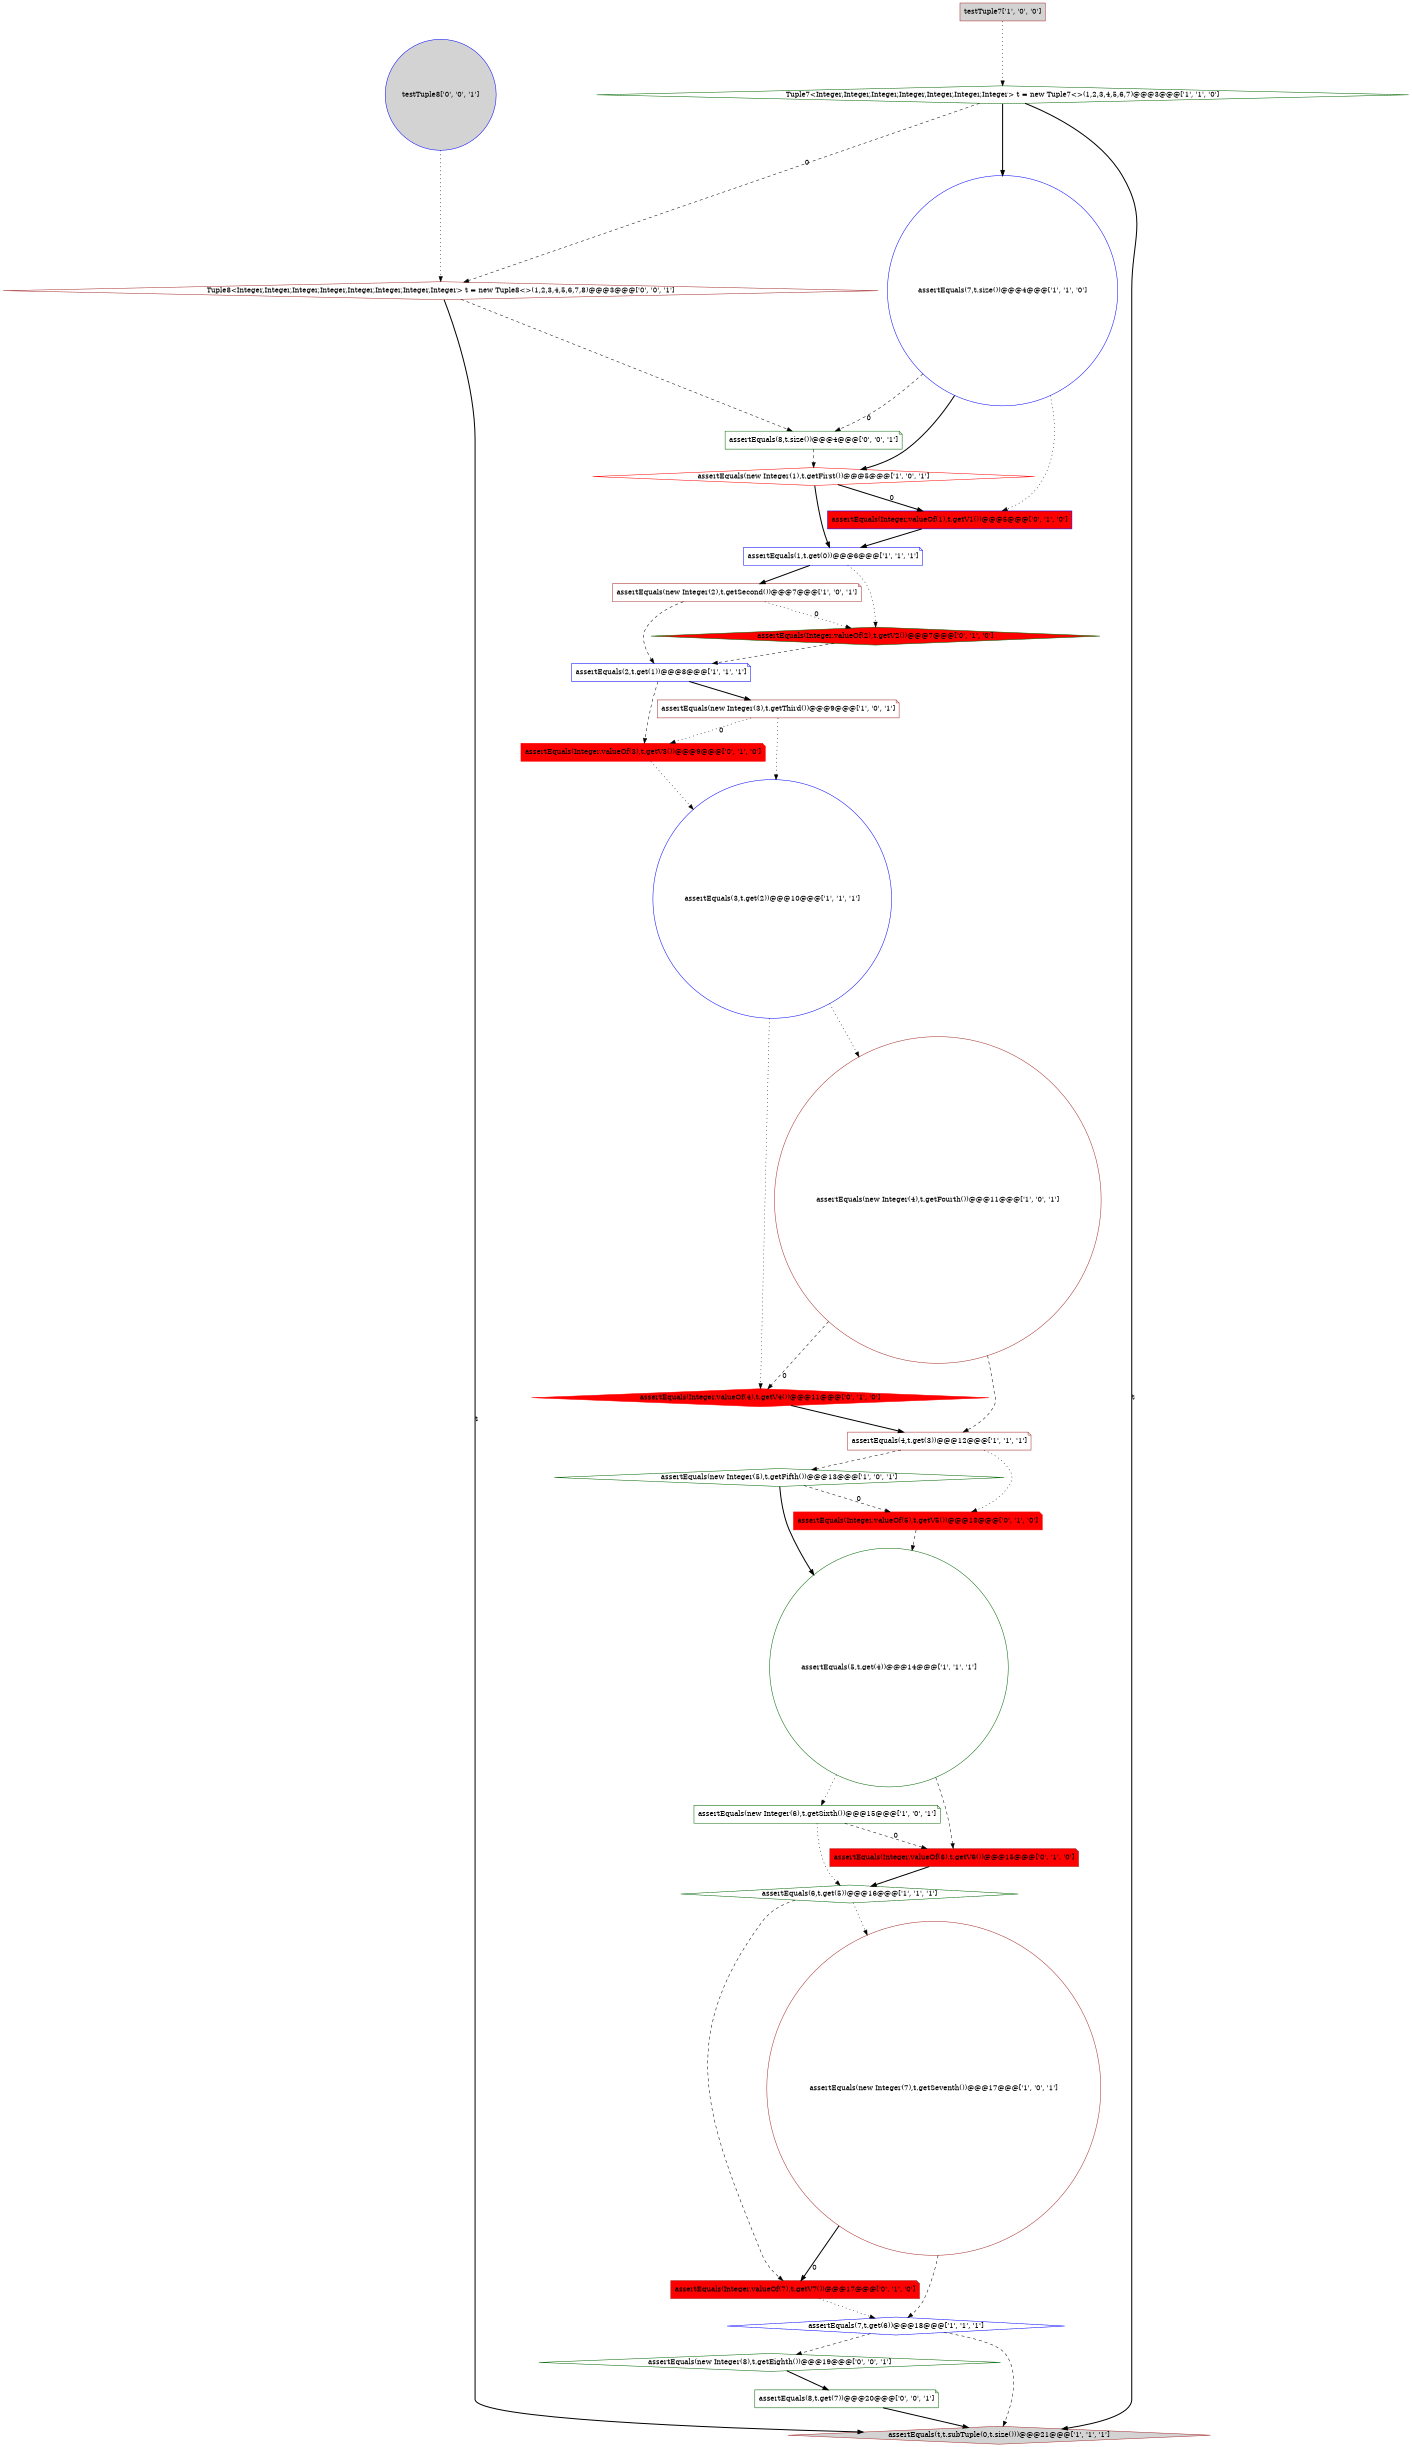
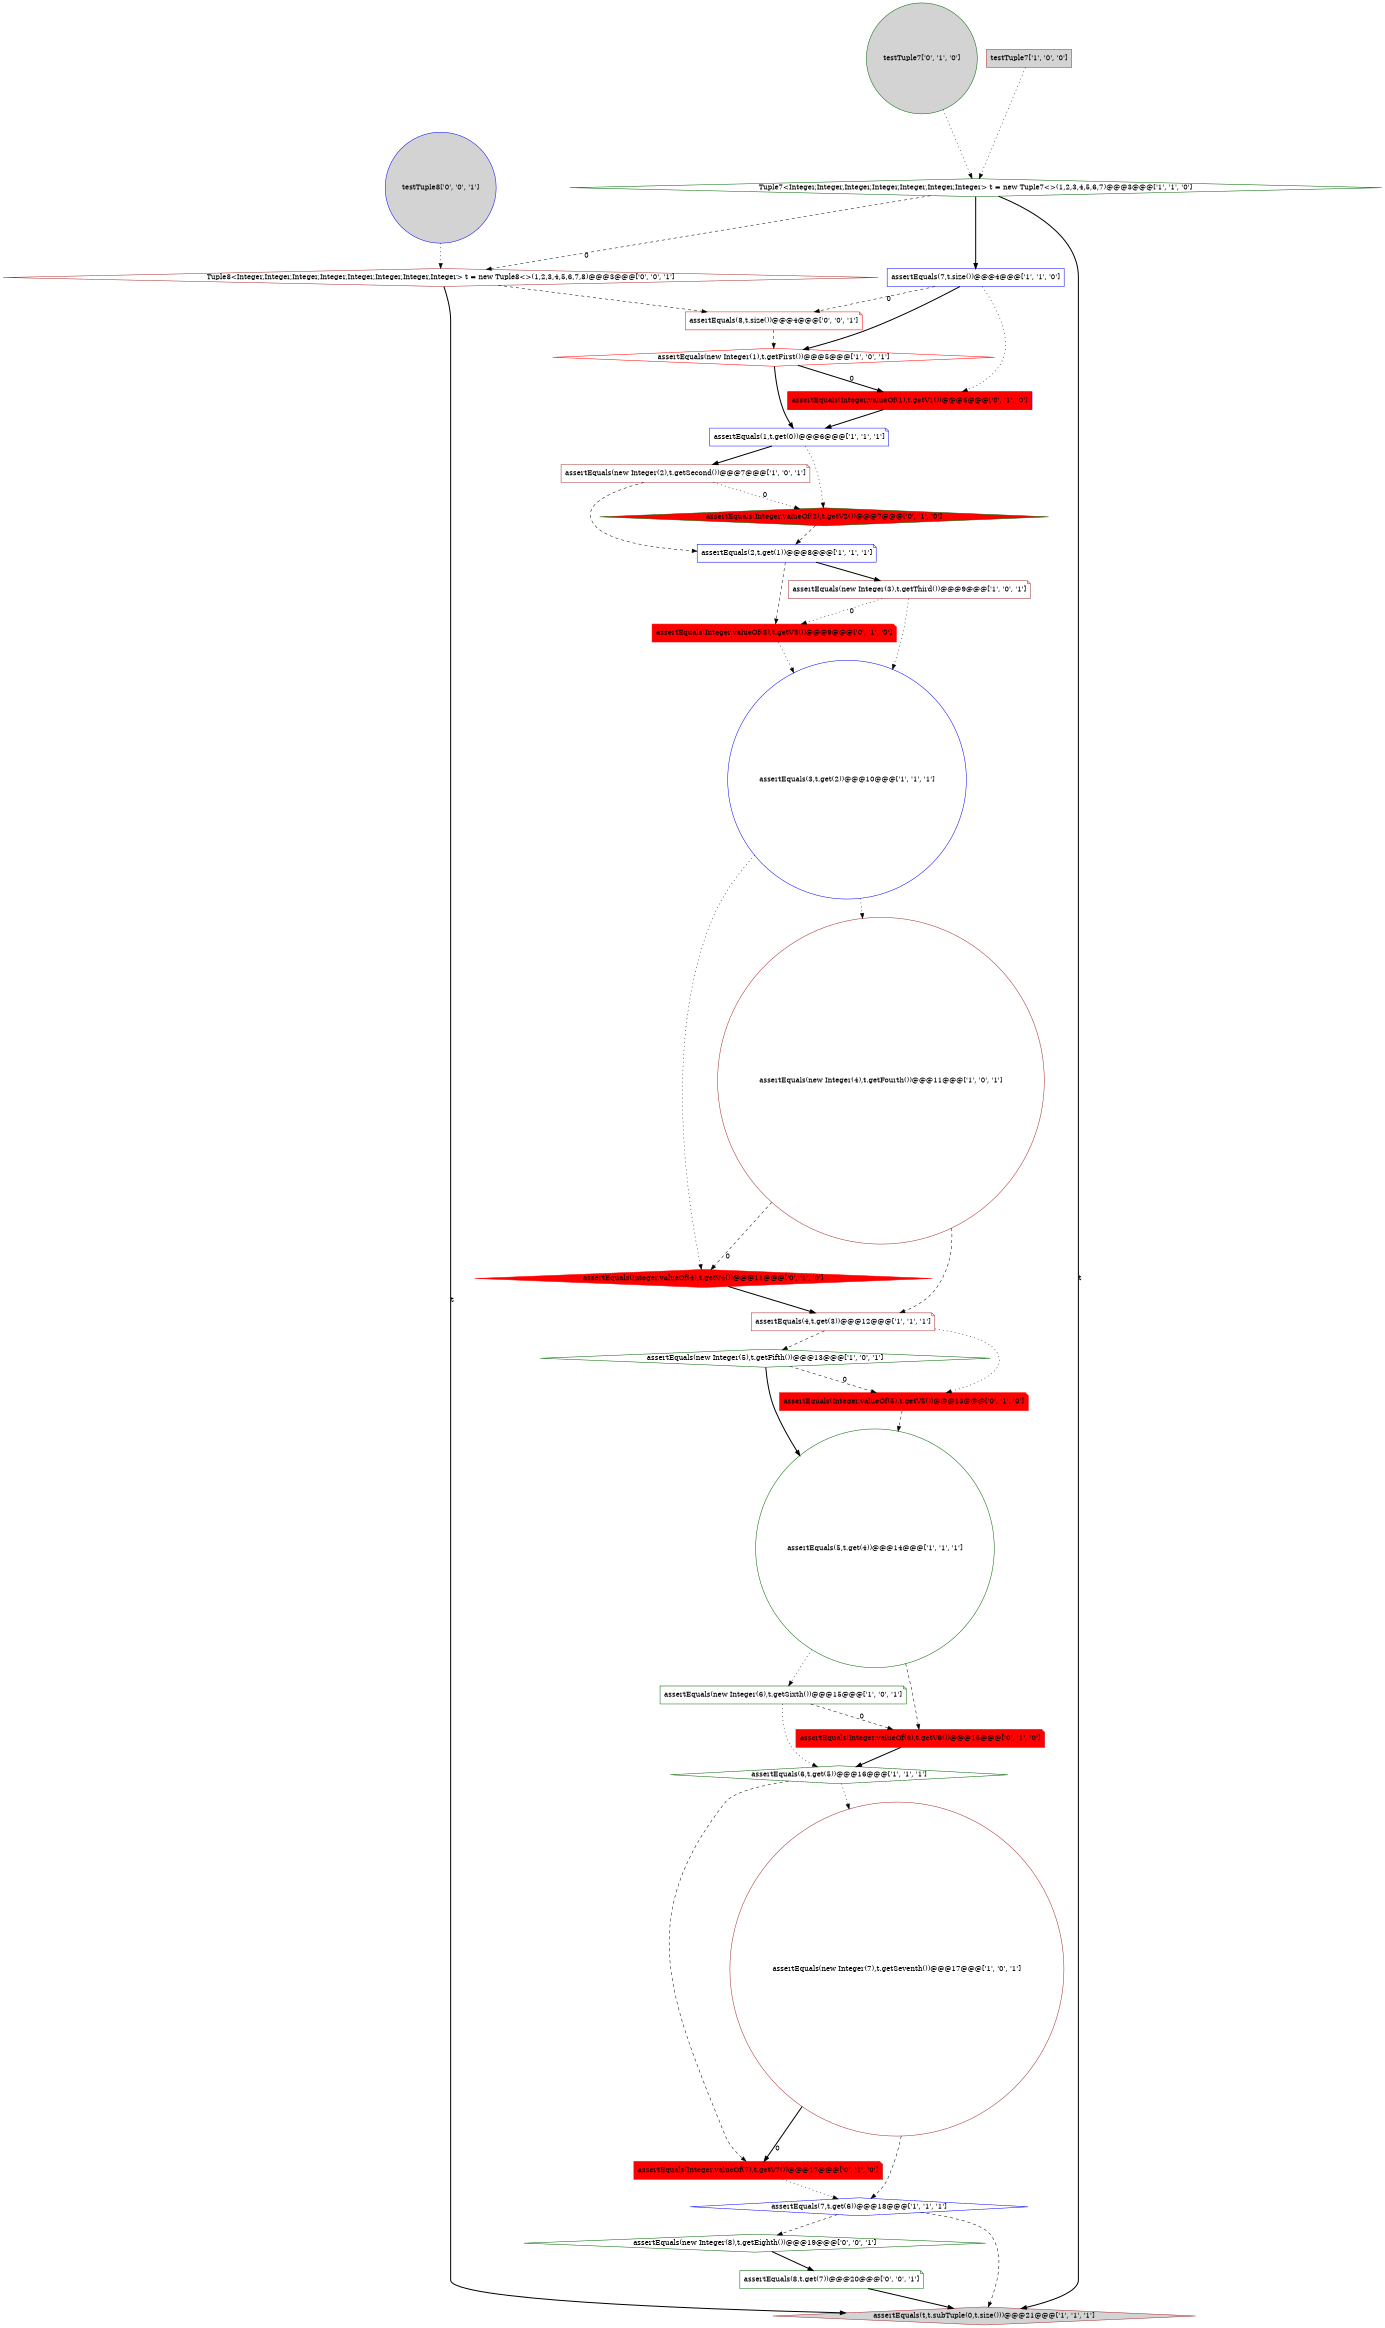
node "testTuple7['0', '1', '0']": added
node "assertEquals(7,t.size())@@@4@@@['1', '1', '0']": shape circle -> box
node "assertEquals(8,t.size())@@@4@@@['0', '0', '1']": color darkgreen -> red
